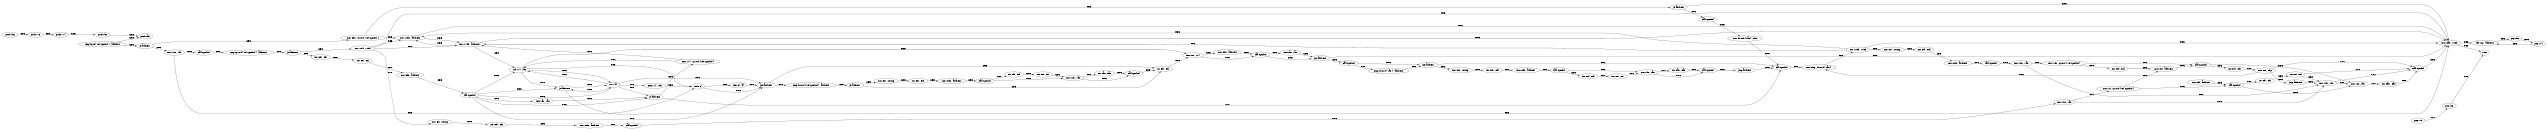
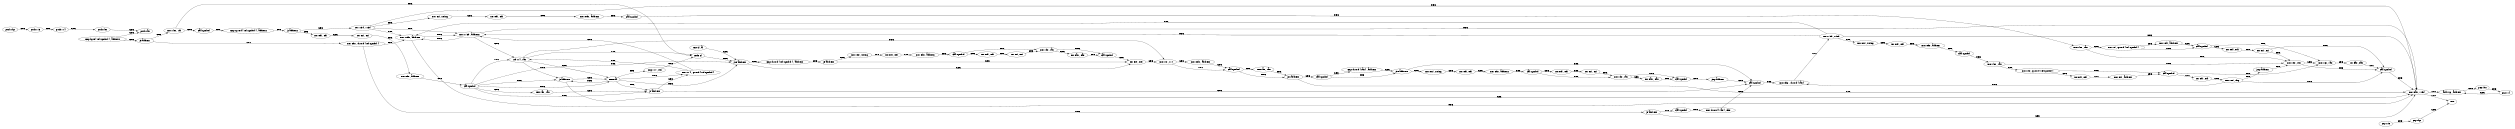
edge "setns al" -> "sub r14 , rax": now "setns al" -> "mov r14 , qword [ rel symbol ]"
edge "mov rsi , qword [ rel symbol ]" -> "mov esi , address": now "mov rsi , qword [ rel symbol ]" -> "mov edi , address"
edge "setle cl" -> "test cl , al": removed, label "CFG"
